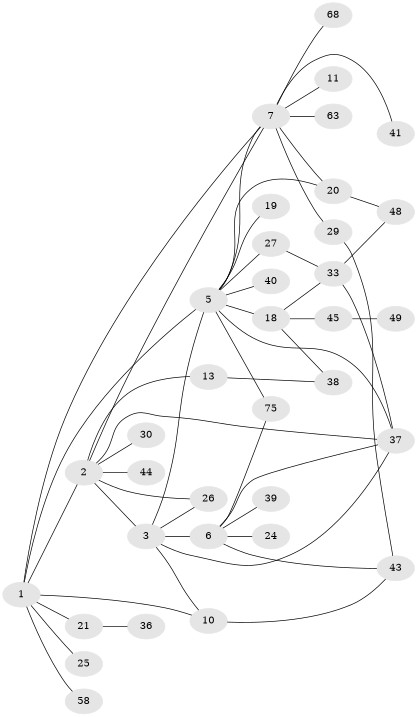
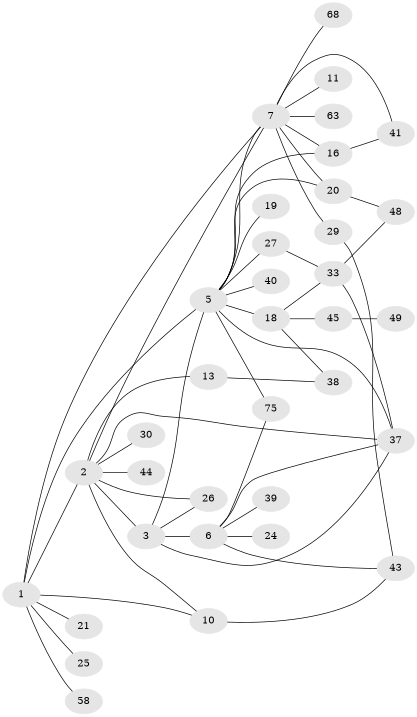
node "16": added
edge "3" -- "10": now "2" -- "10"
node "36": removed
